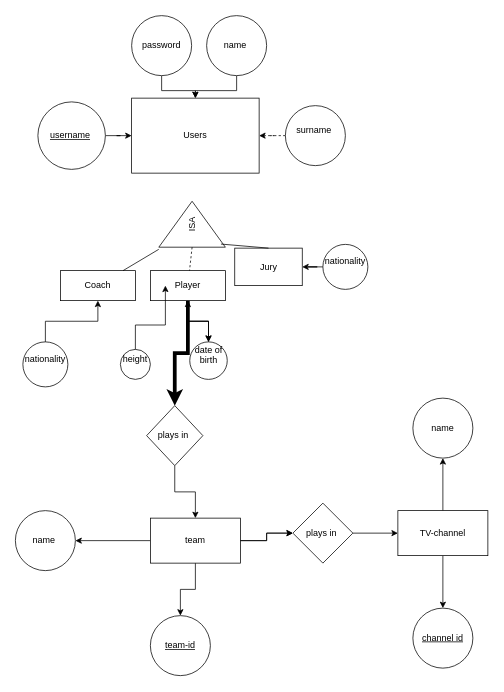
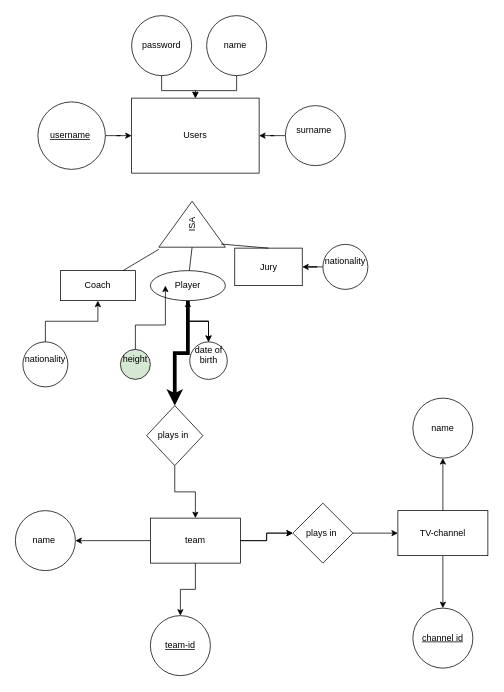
edge "surname" -> "Users": style dashed -> solid
edge "ISA" -- "Player": style dashed -> solid
node "Player": shape rectangle -> ellipse
node "height": fillcolor #ffffff -> #d5e8d4
